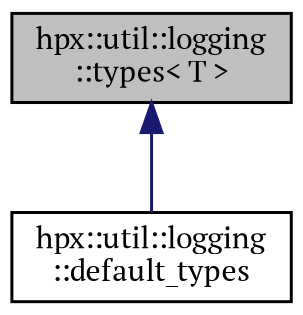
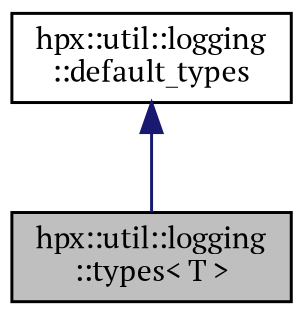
edge "hpx::util::logging ::default_types" -> "hpx::util::logging ::types< T >": reversed
